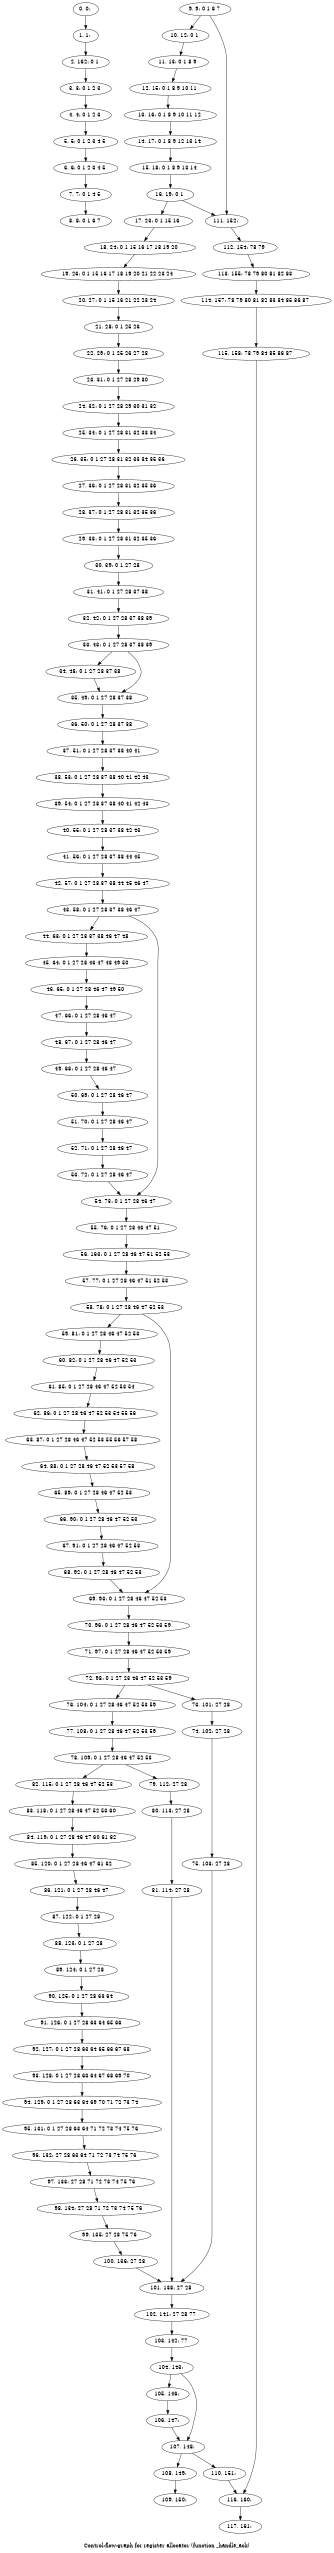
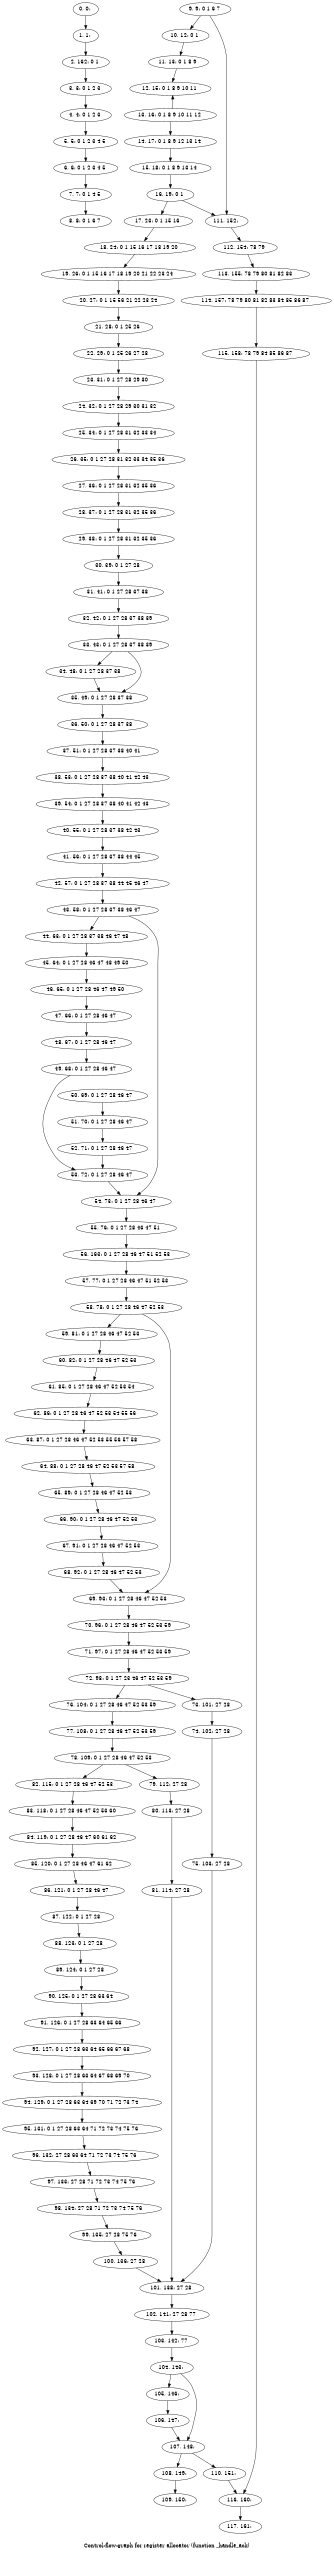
edge "12, 15: 0 1 8 9 10 11" -> "13, 16: 0 1 8 9 10 11 12": reversed
node "20, 27: 0 1 15 16 21 22 23 24": label "20, 27: 0 1 15 16 21 22 23 24" -> "20, 27: 0 1 15 56 21 22 23 24"
edge "49, 68: 0 1 27 28 46 47" -> "50, 69: 0 1 27 28 46 47": now "49, 68: 0 1 27 28 46 47" -> "53, 72: 0 1 27 28 46 47"
